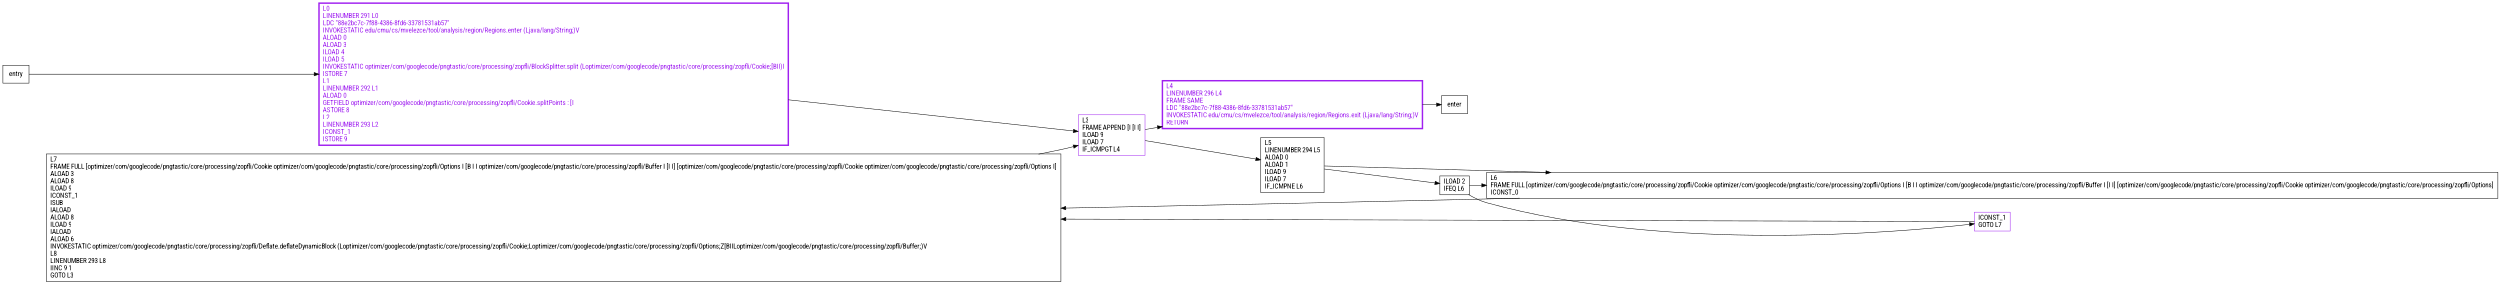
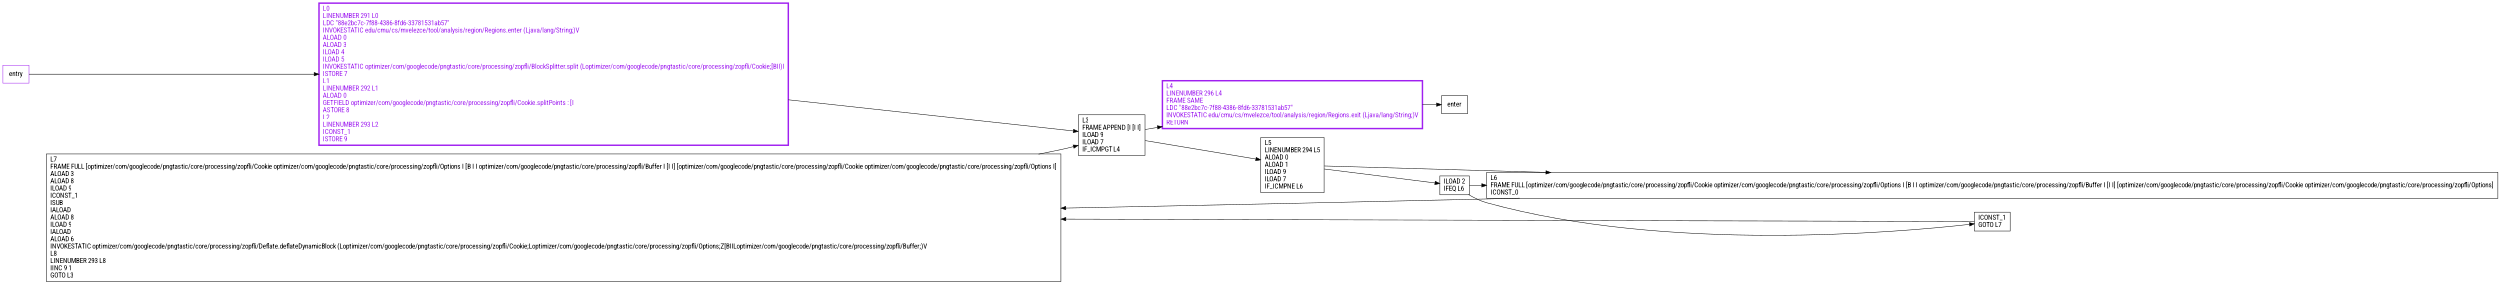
node "entry": color black -> purple
node "L3 FRAME APPEND [I [I I] ILOAD 9 ILOAD 7 IF_ICMPGT L4": color purple -> black
node "ICONST_1 GOTO L7": color purple -> black
